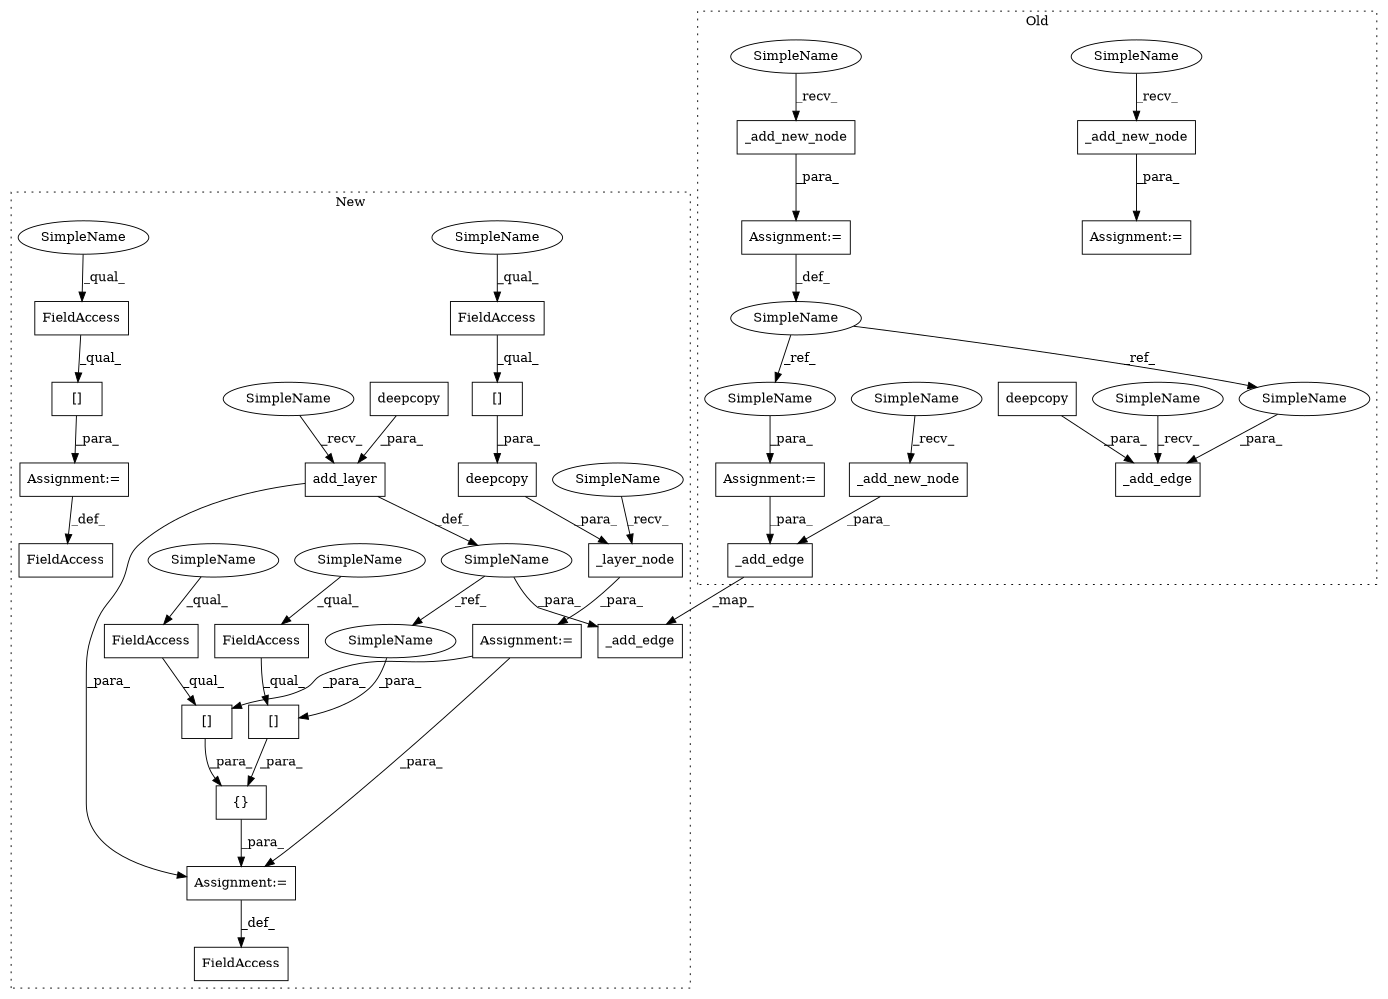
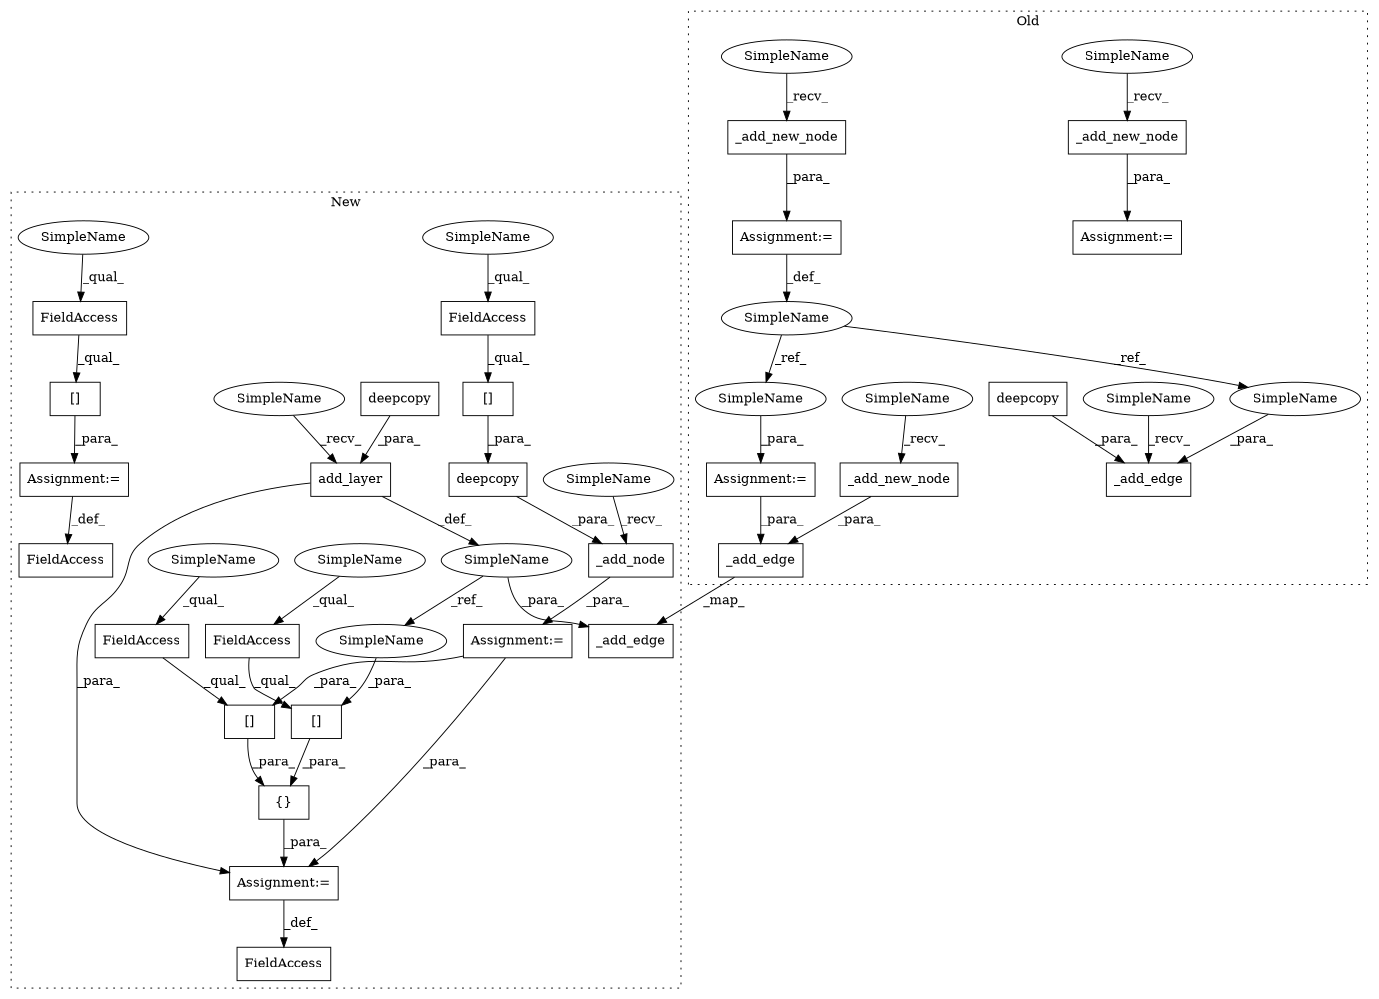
node "_layer_node": label "_layer_node" -> "_add_node"
